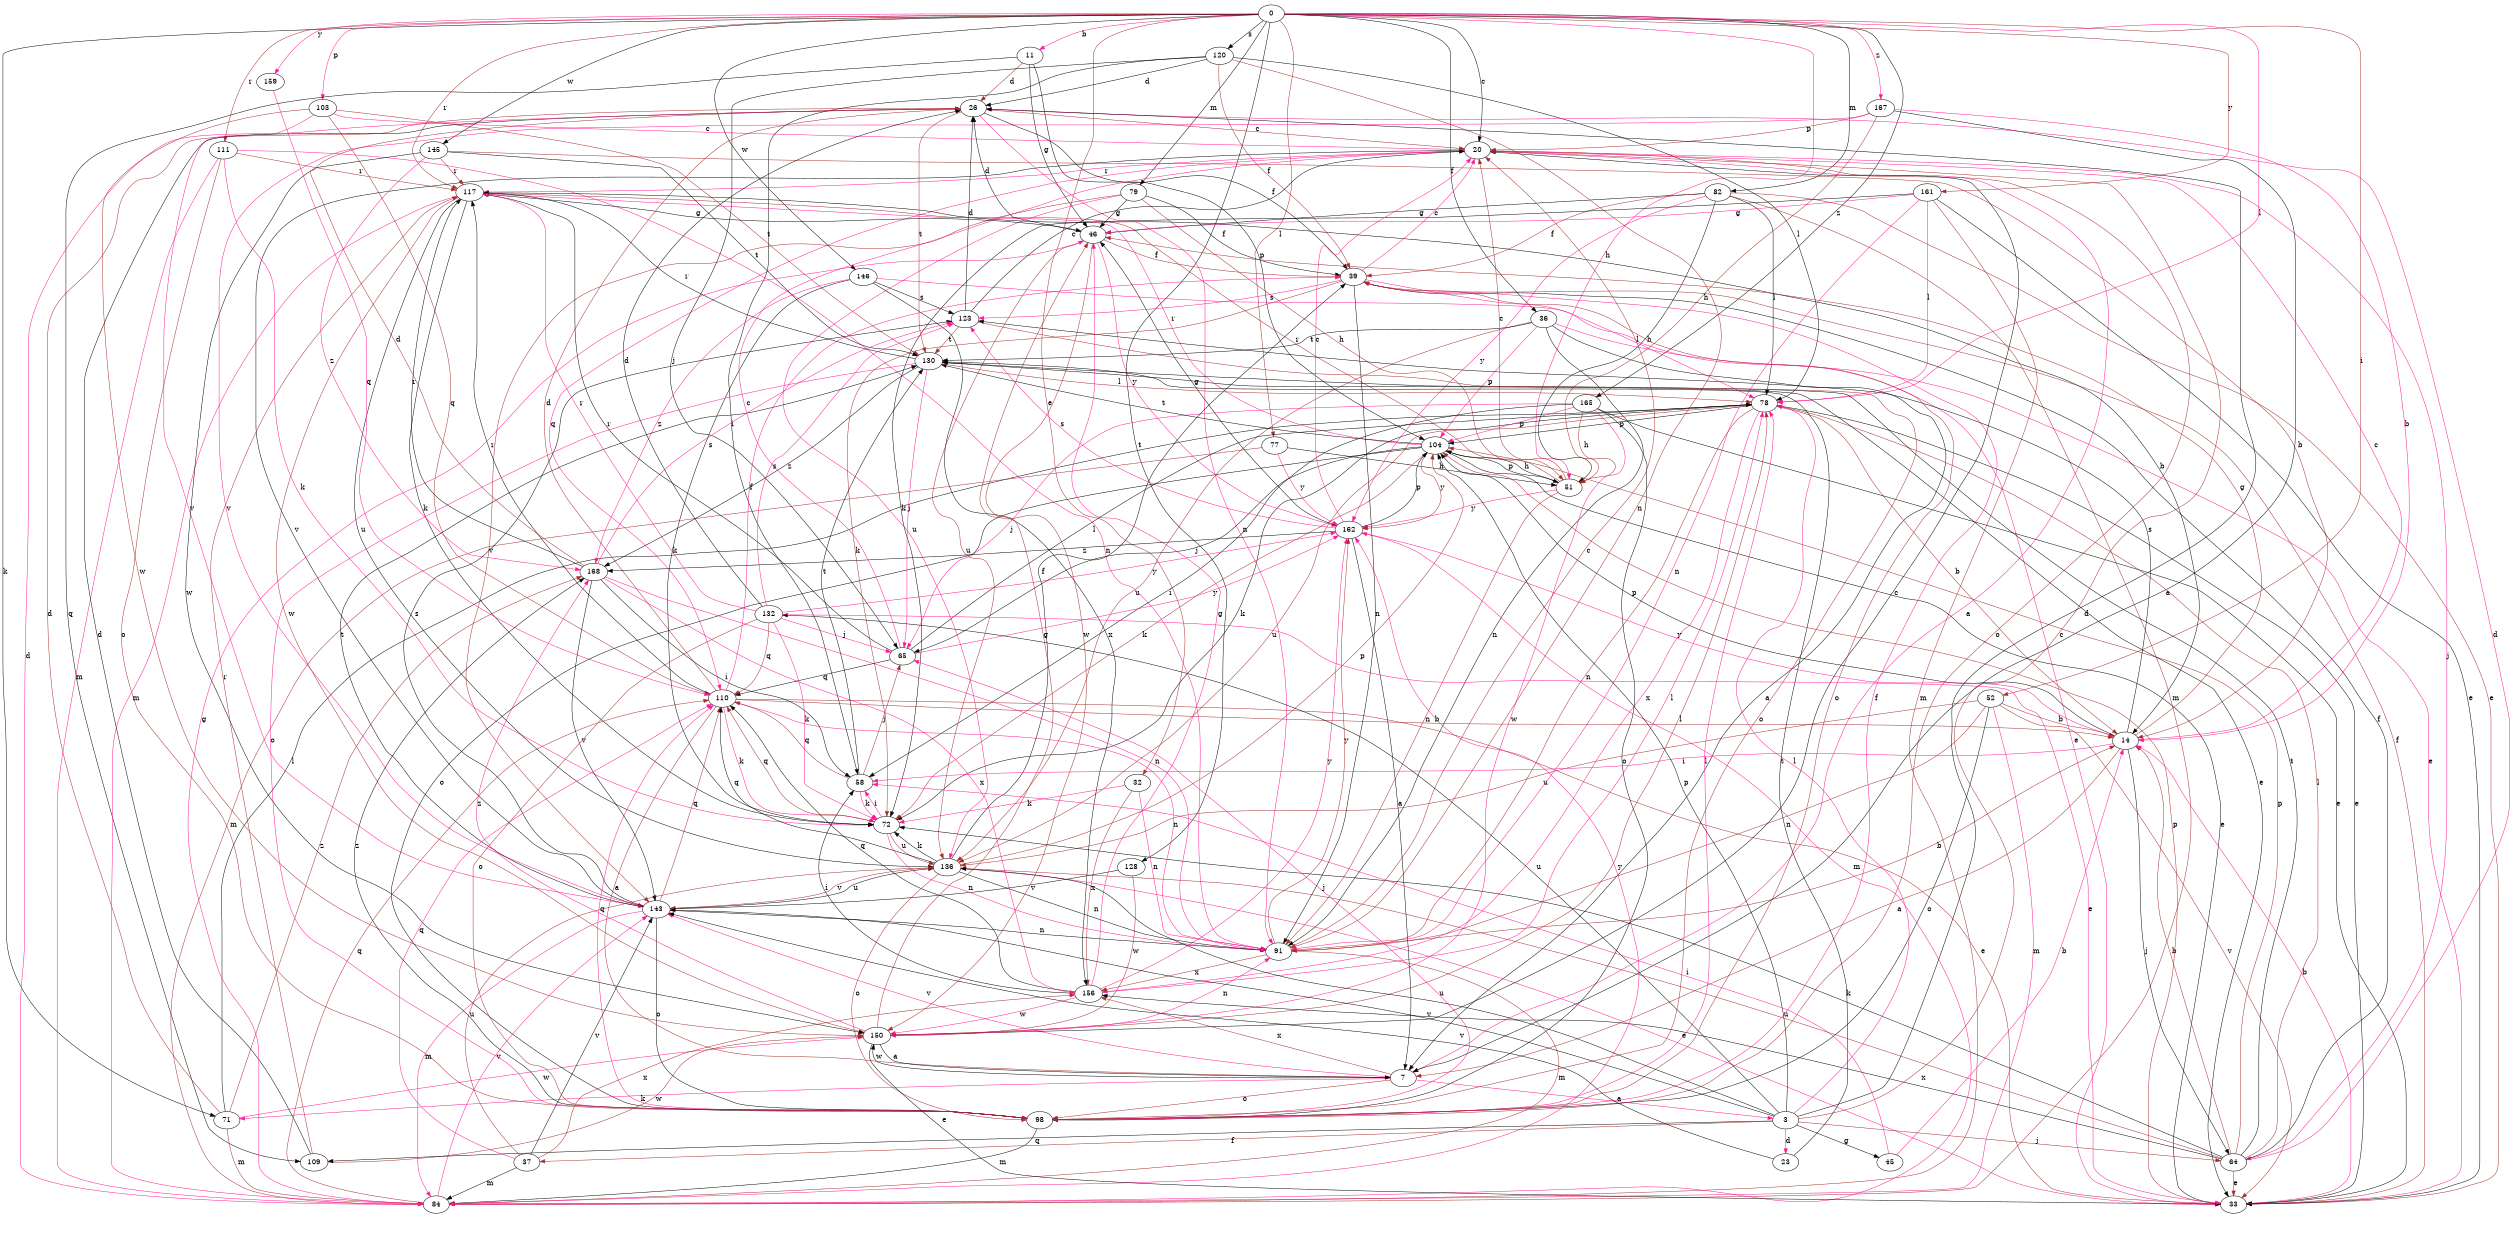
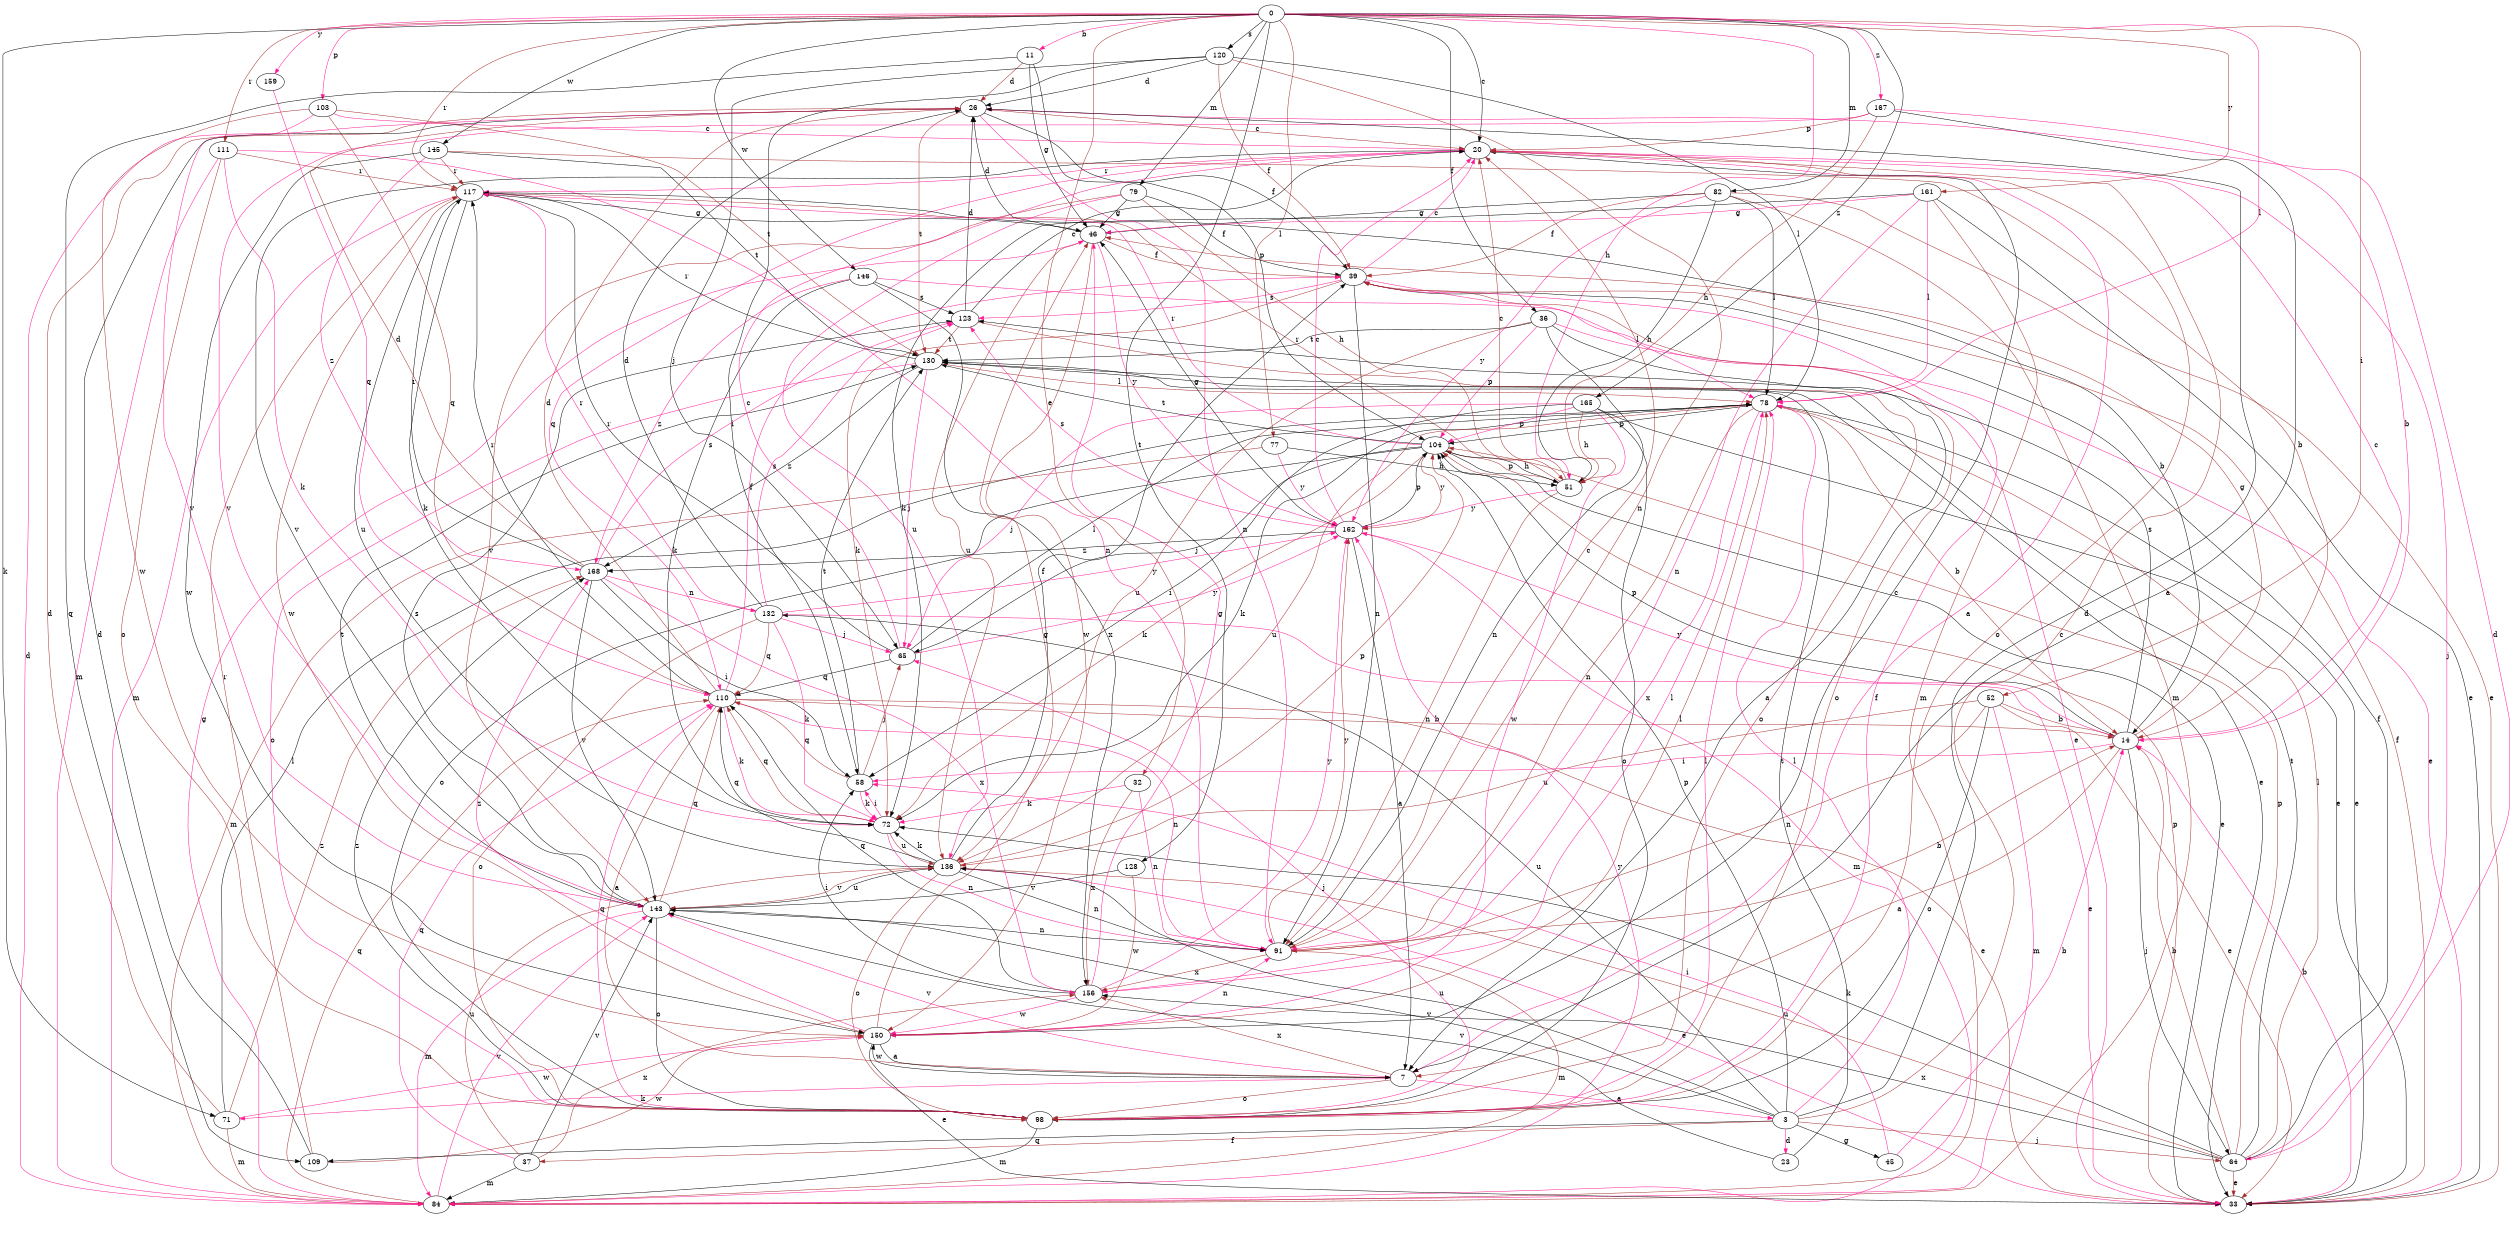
edge "51" -> "104": color black -> brown
edge "168" -> "91": now "168" -> "132"
edge "52" -> "33": label "v" -> "e"
